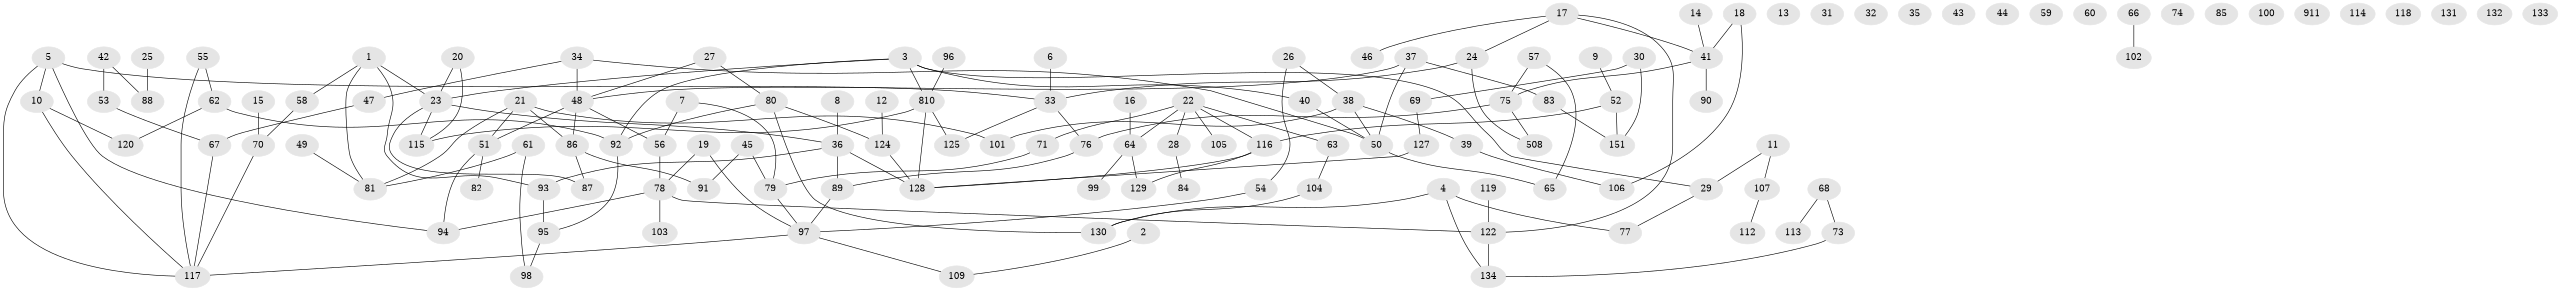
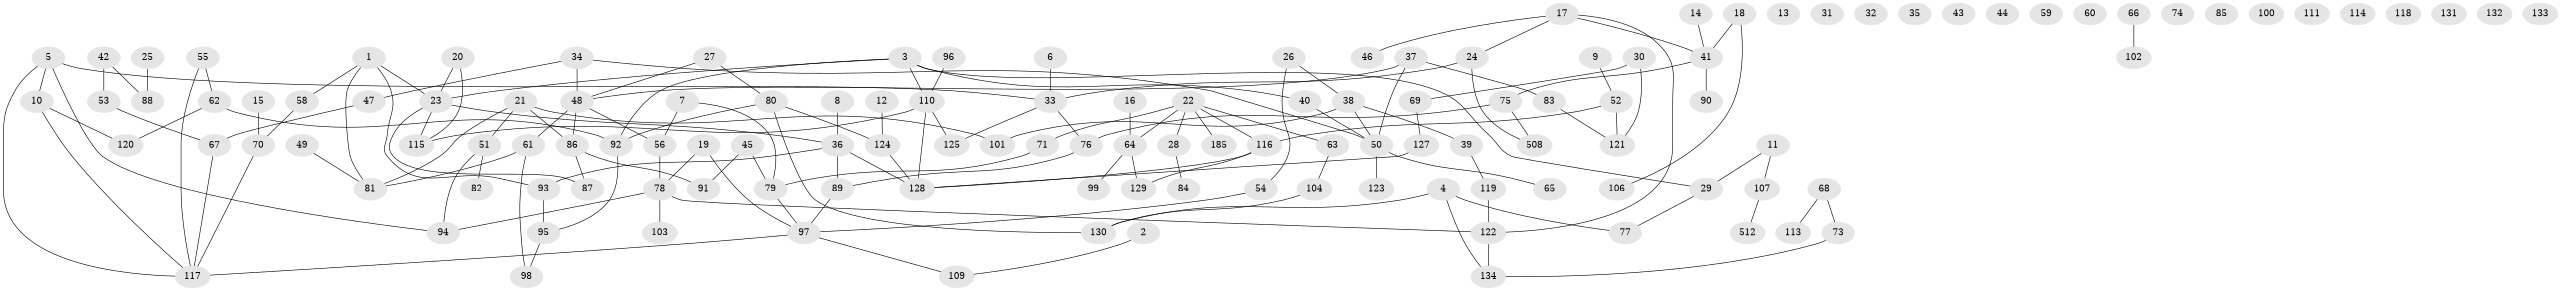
node "911": label "911" -> "111"
node "57": removed
node "810": label "810" -> "110"
edge "48" -- "51": now "48" -- "61"
node "105": label "105" -> "185"
node "151": label "151" -> "121"
edge "39" -- "106": now "39" -- "119"
node "123": added
node "112": label "112" -> "512"
